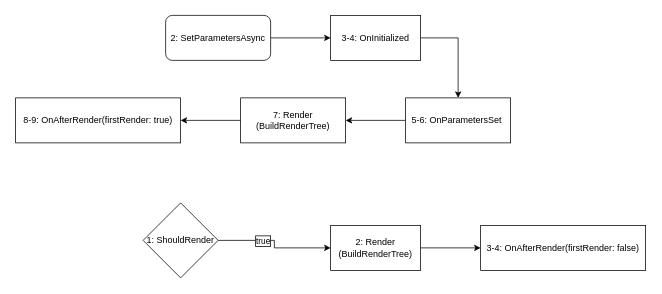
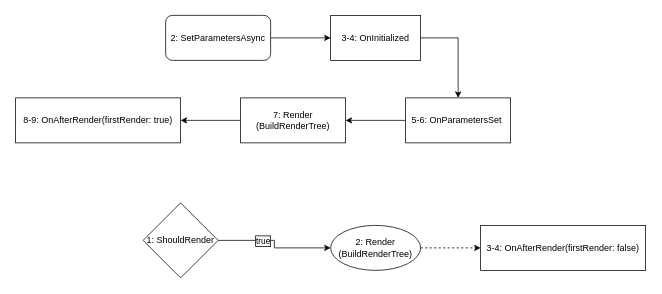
node "2: Render (BuildRenderTree)": shape rectangle -> ellipse
edge "2: Render (BuildRenderTree)" -> "3-4: OnAfterRender(firstRender: false)": style solid -> dashed
